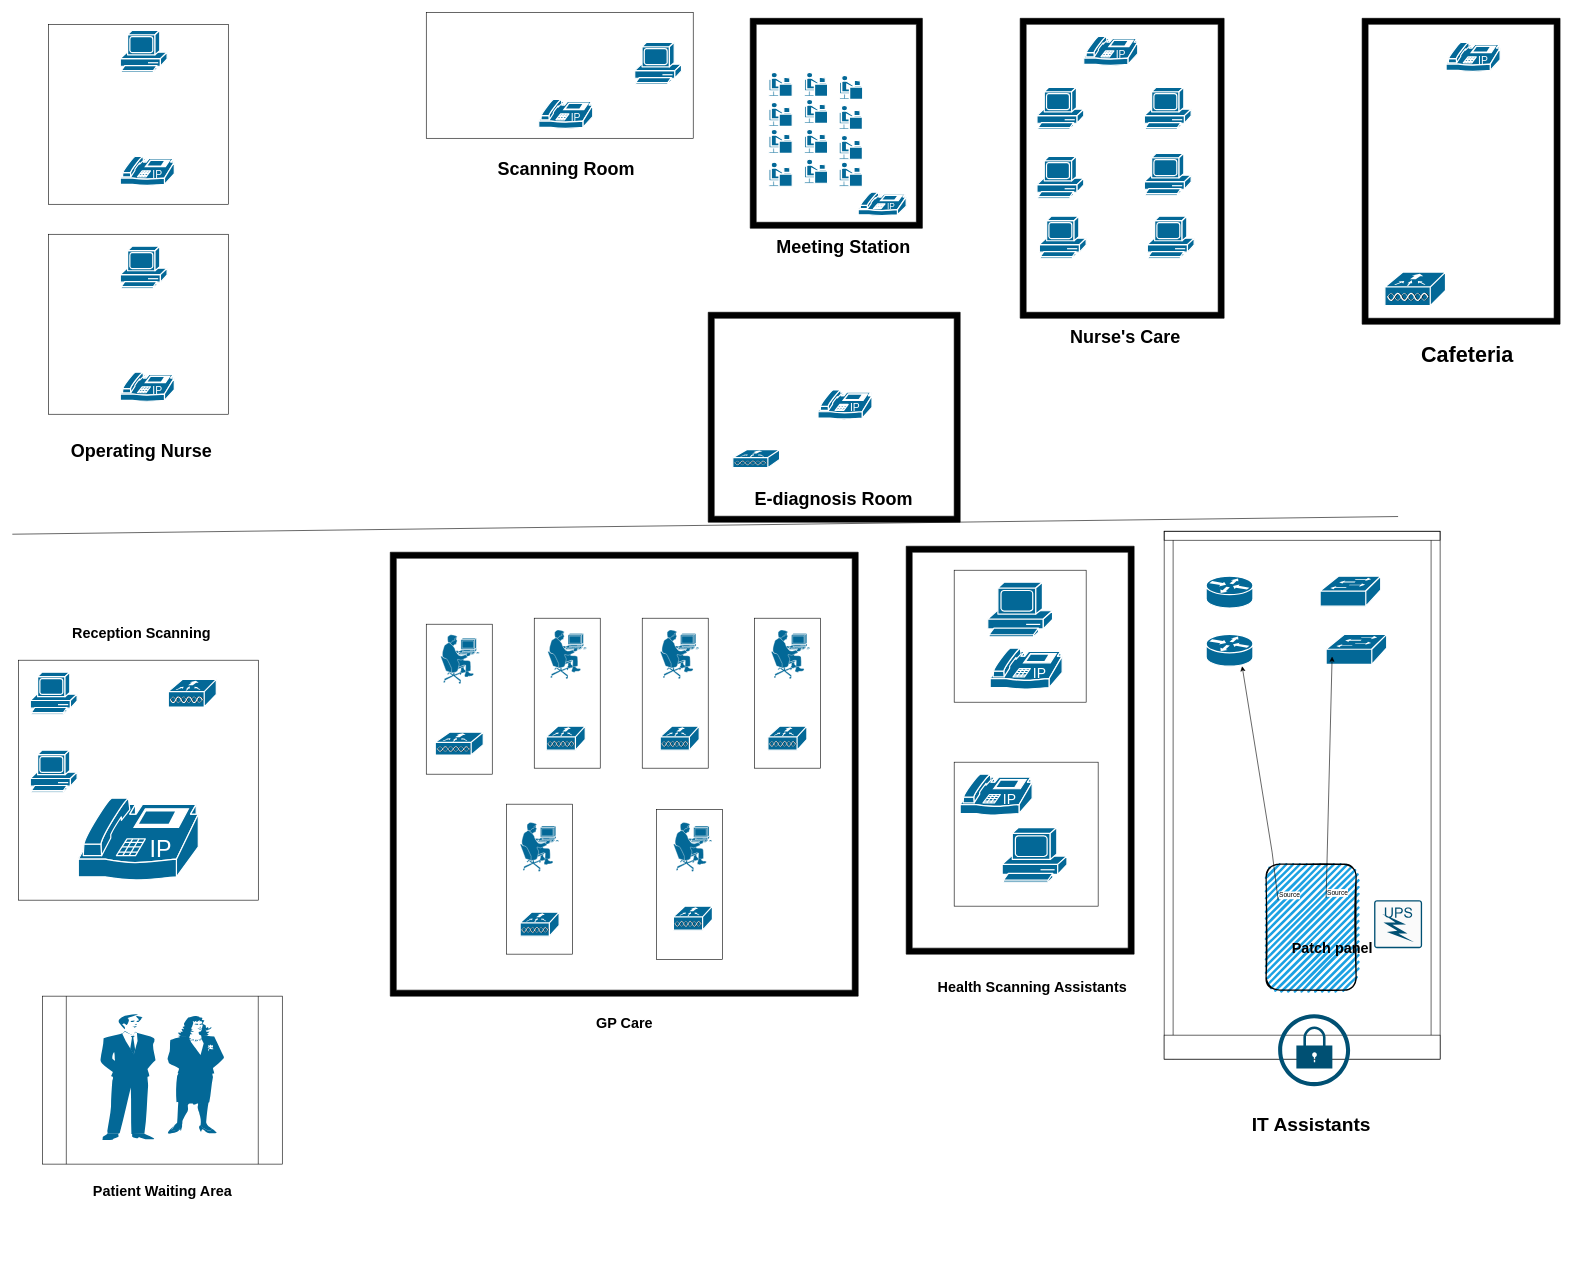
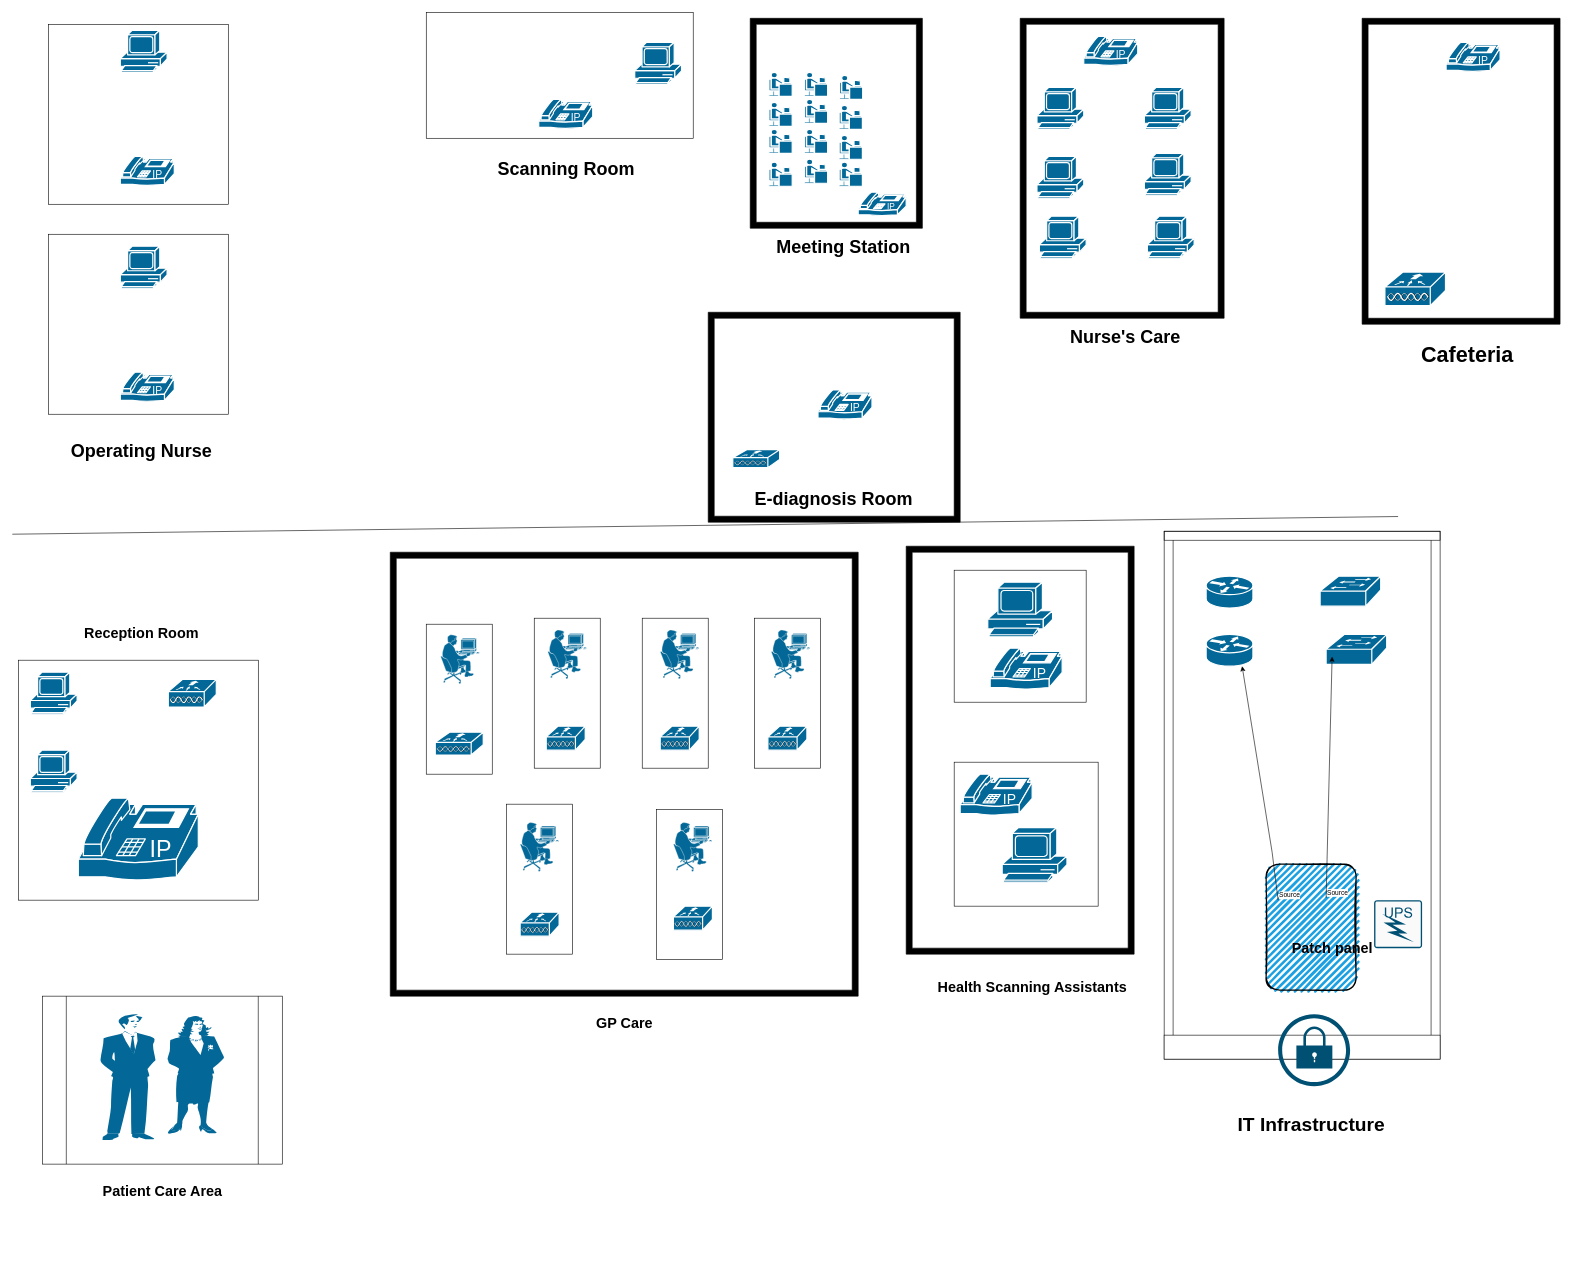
node "Reception Scanning": label "Reception Scanning" -> "Reception Room"
node "IT Assistants": label "IT Assistants" -> "IT Infrastructure"
node "Patient Waiting Area": label "Patient Waiting Area" -> "Patient Care Area"
